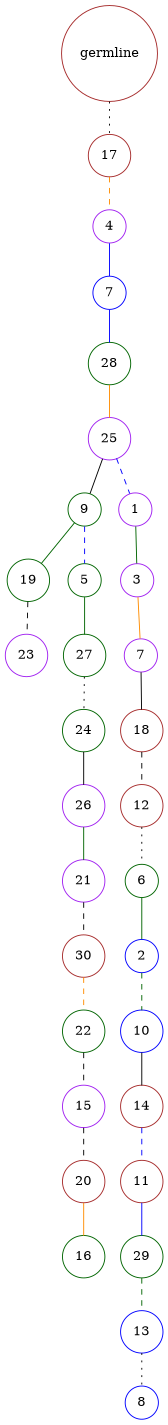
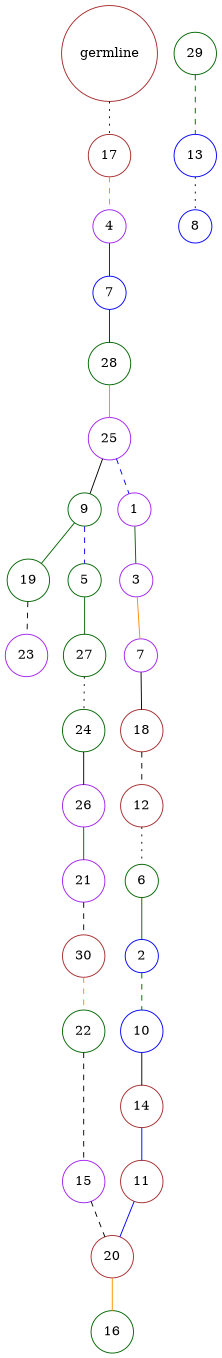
edge "14" -- "11": style dashed -> solid
edge "11" -- "29": now "11" -- "20"
